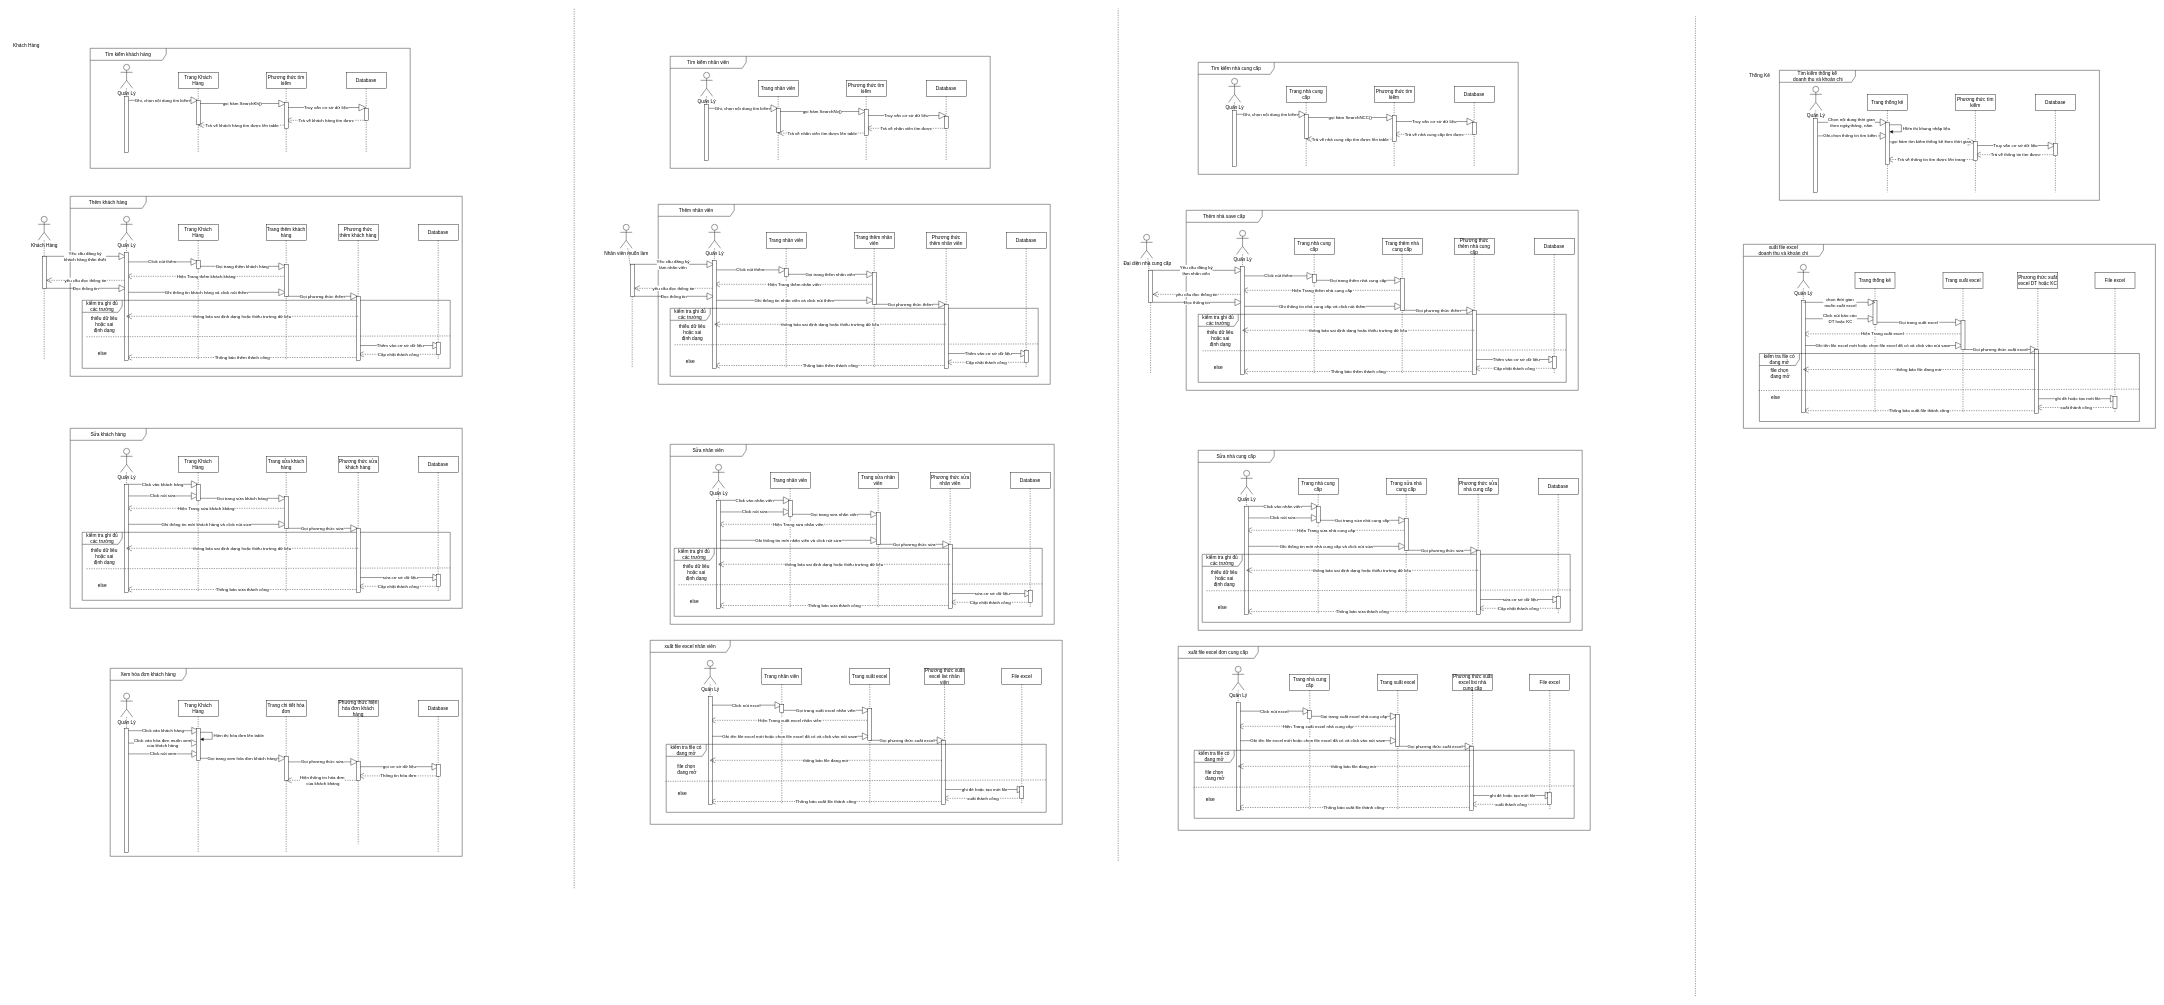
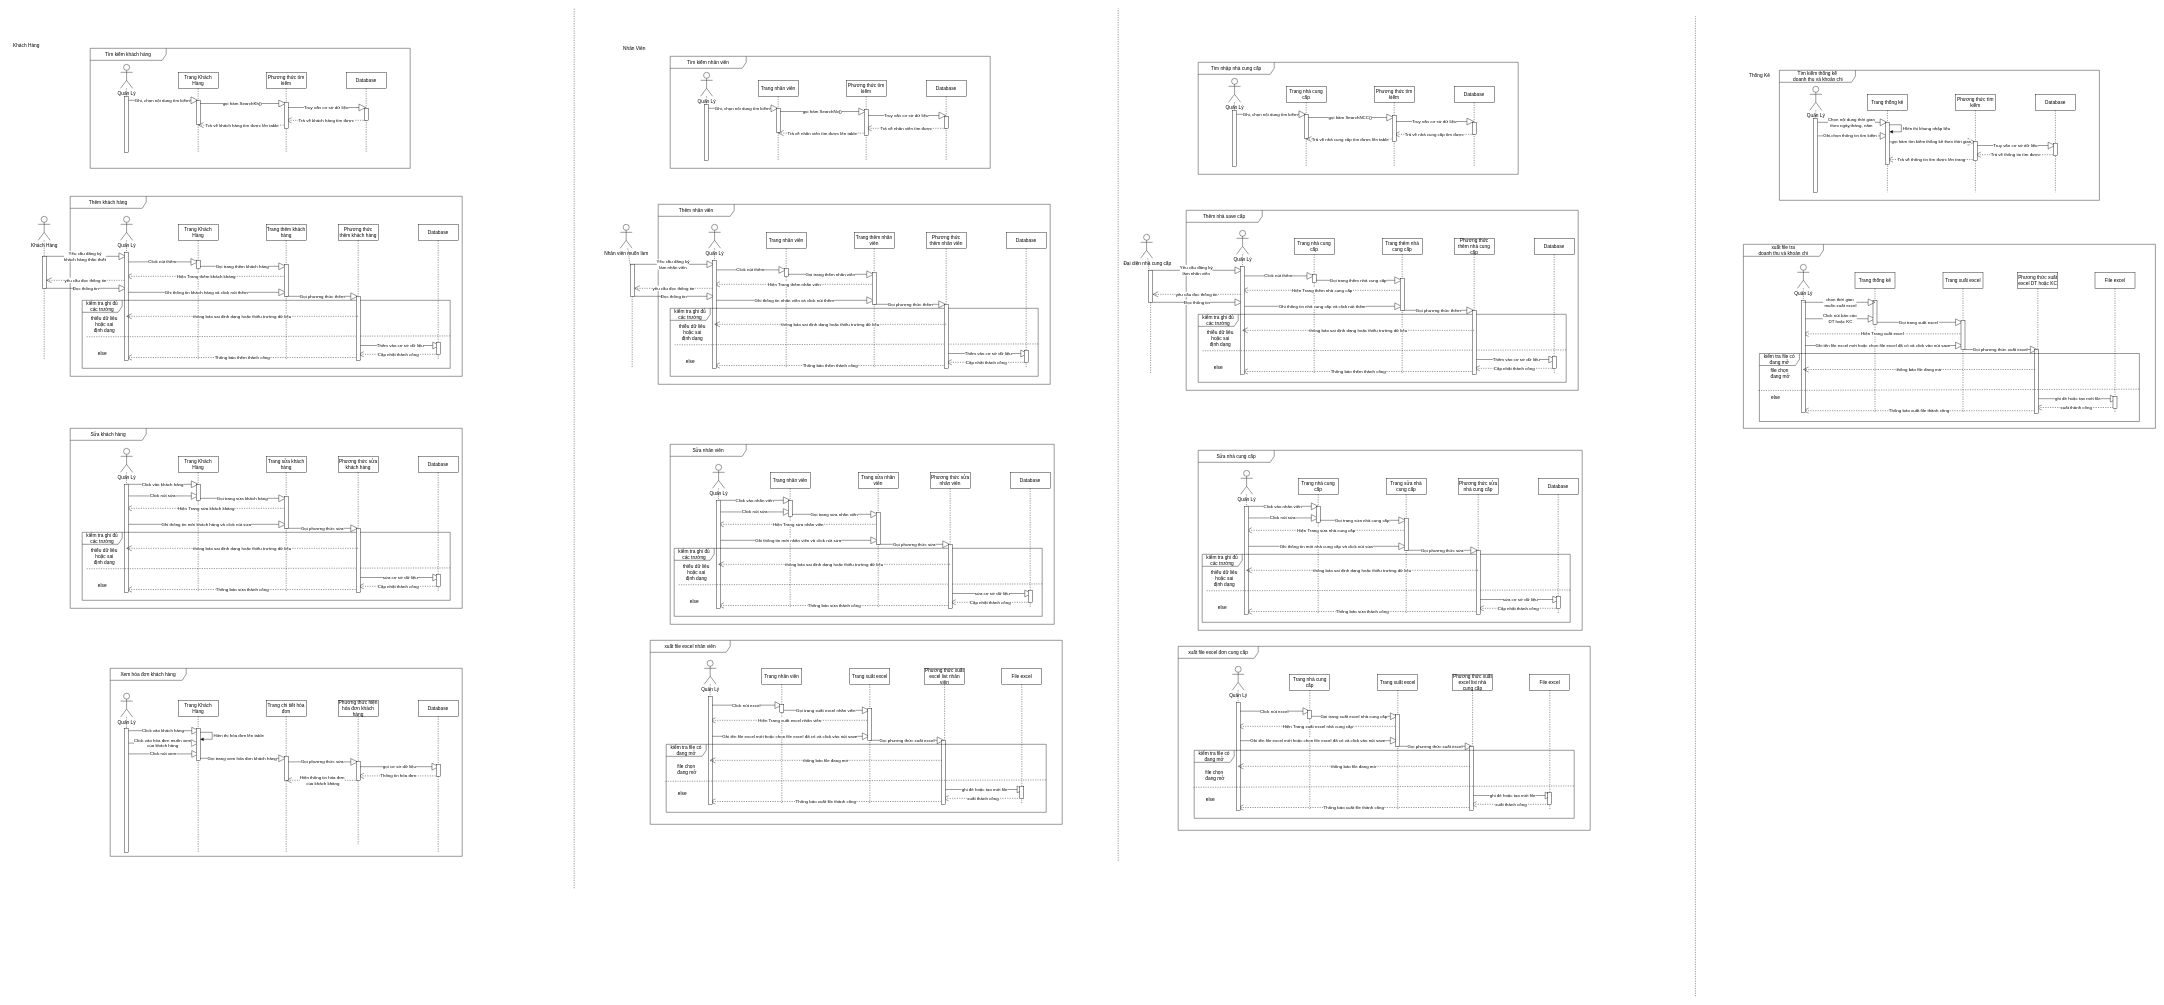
node "Nhân Viên": added
node "Tìm kiếm nhà cung cấp": label "Tìm kiếm nhà cung cấp" -> "Tìm nhập nhà cung cấp"
node "xuất file excel doanh thu và khoản chi": label "xuất file excel doanh thu và khoản chi" -> "xuất file tra doanh thu và khoản chi"
